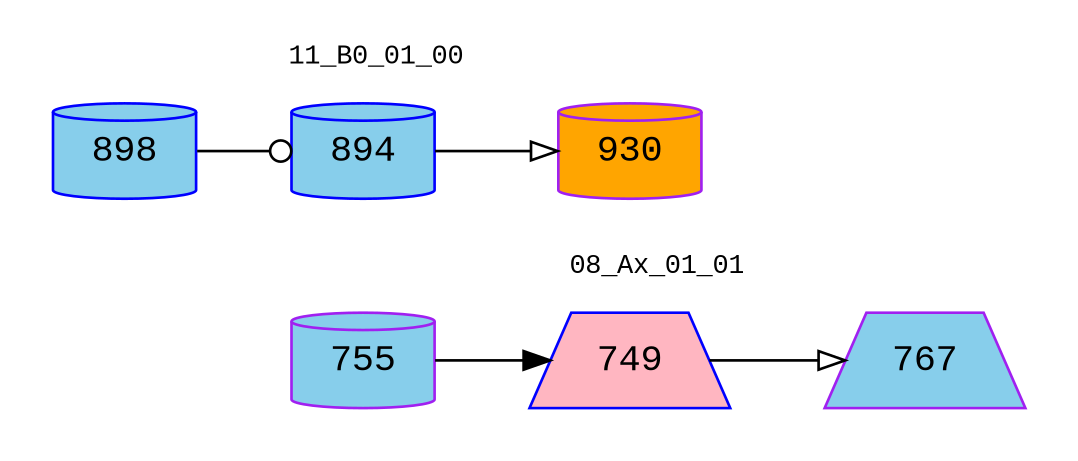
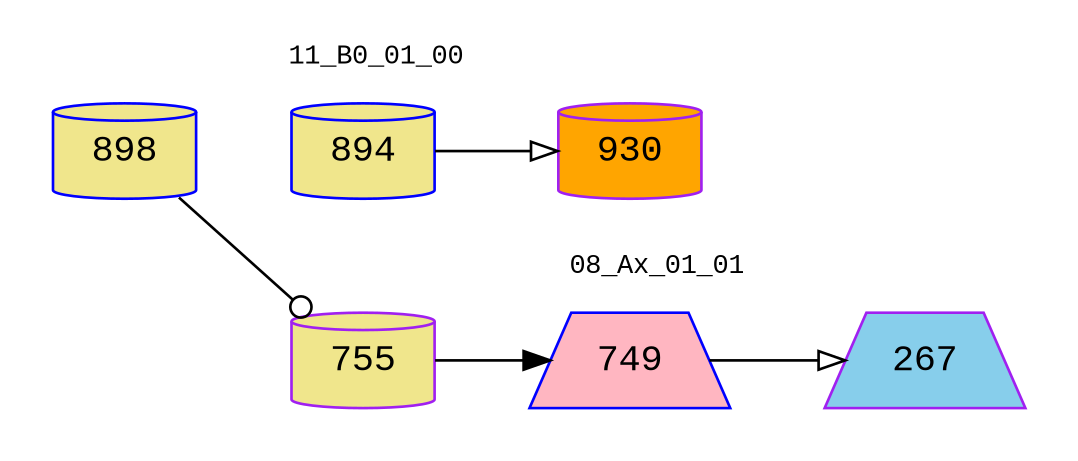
node "898": fillcolor skyblue -> khaki
edge "898" -> "894": now "898" -> "755"
node "894": fillcolor skyblue -> khaki
node "755": fillcolor skyblue -> khaki
node "767": label "767" -> "267"
